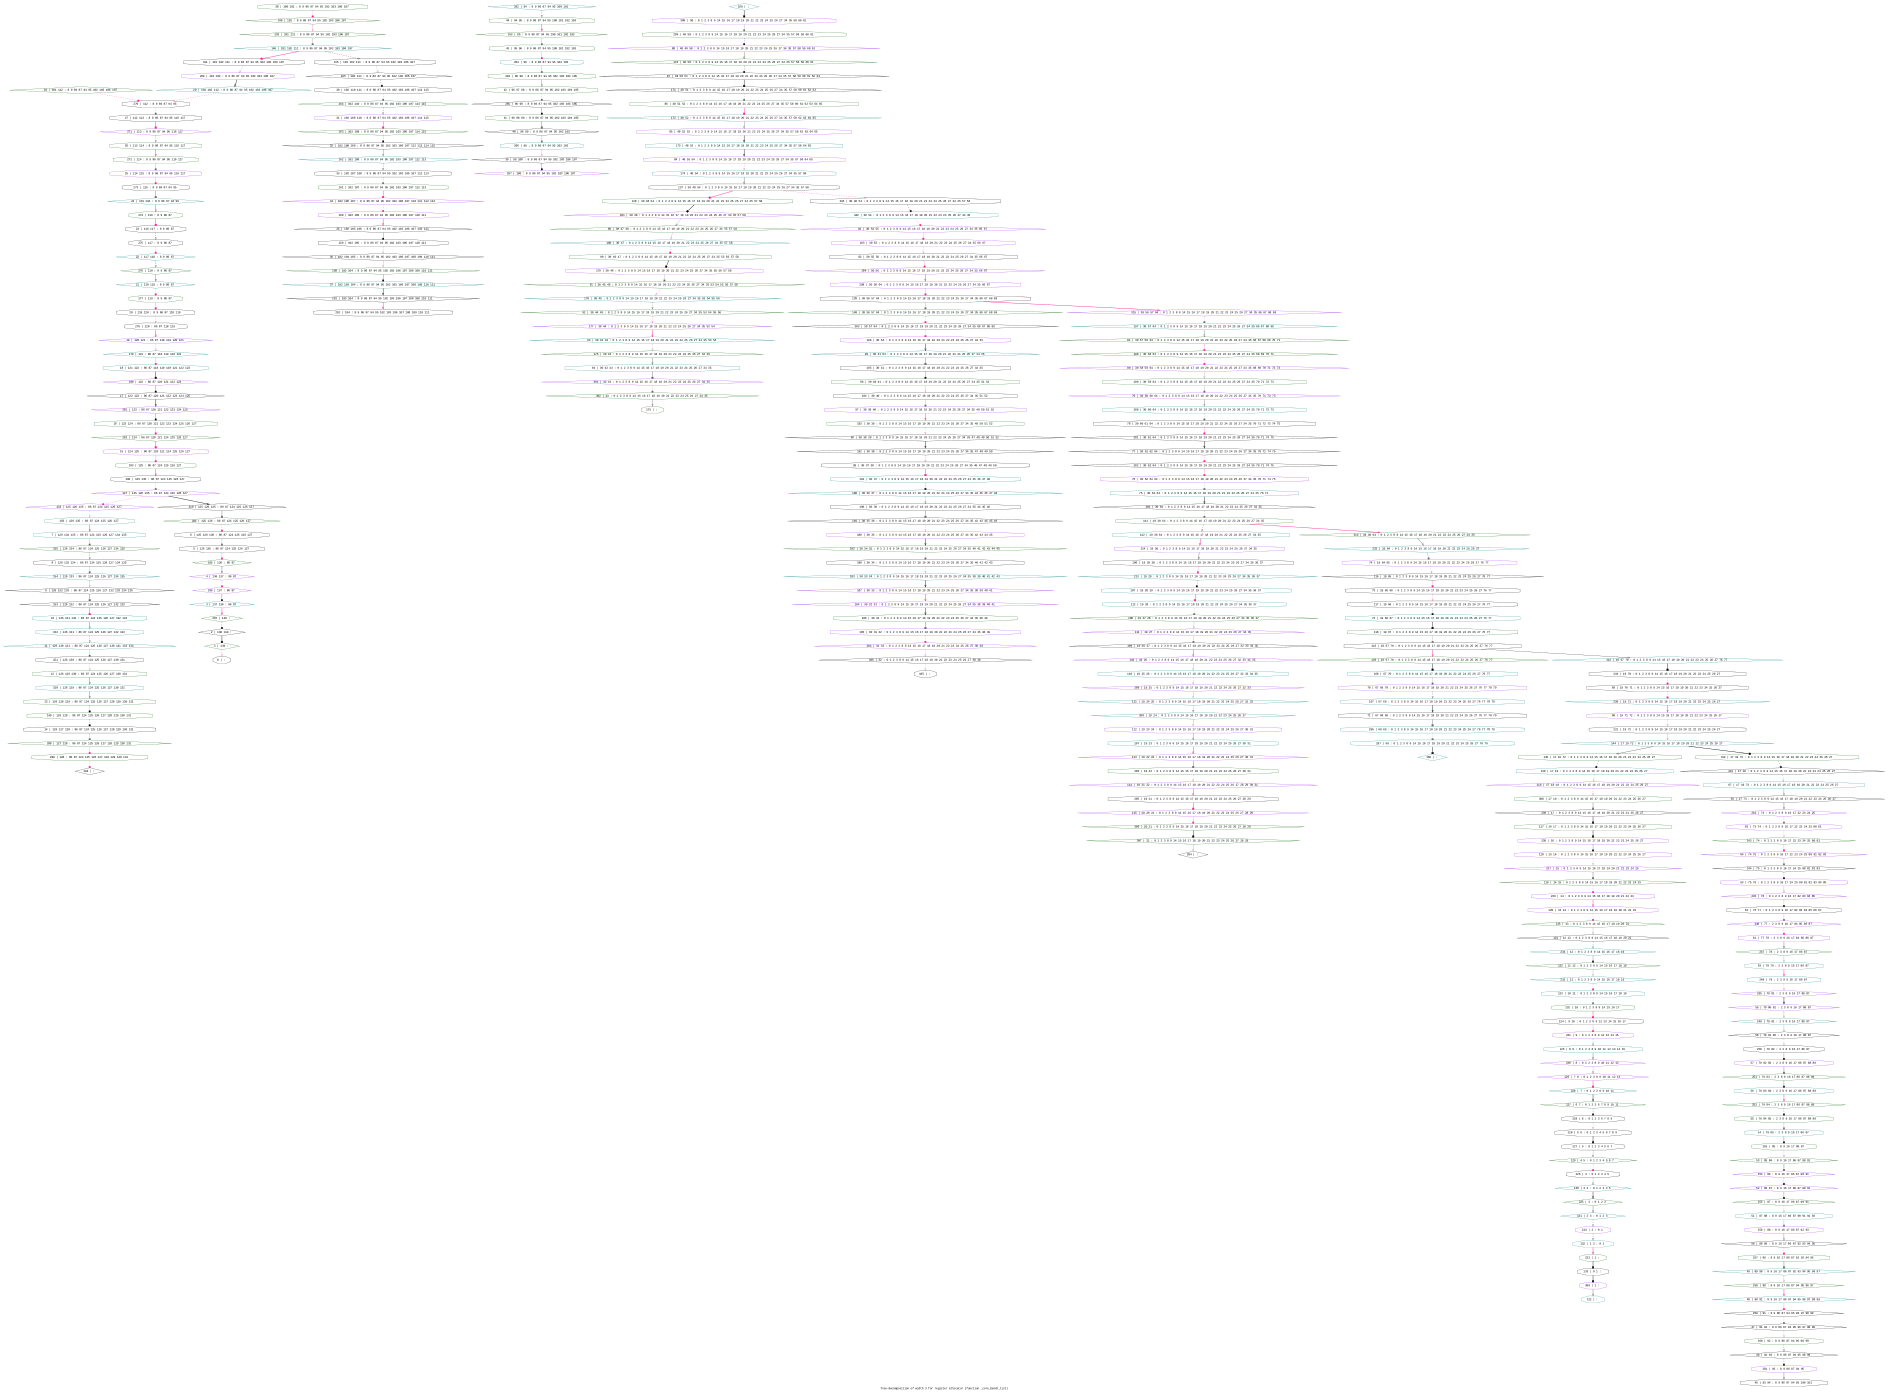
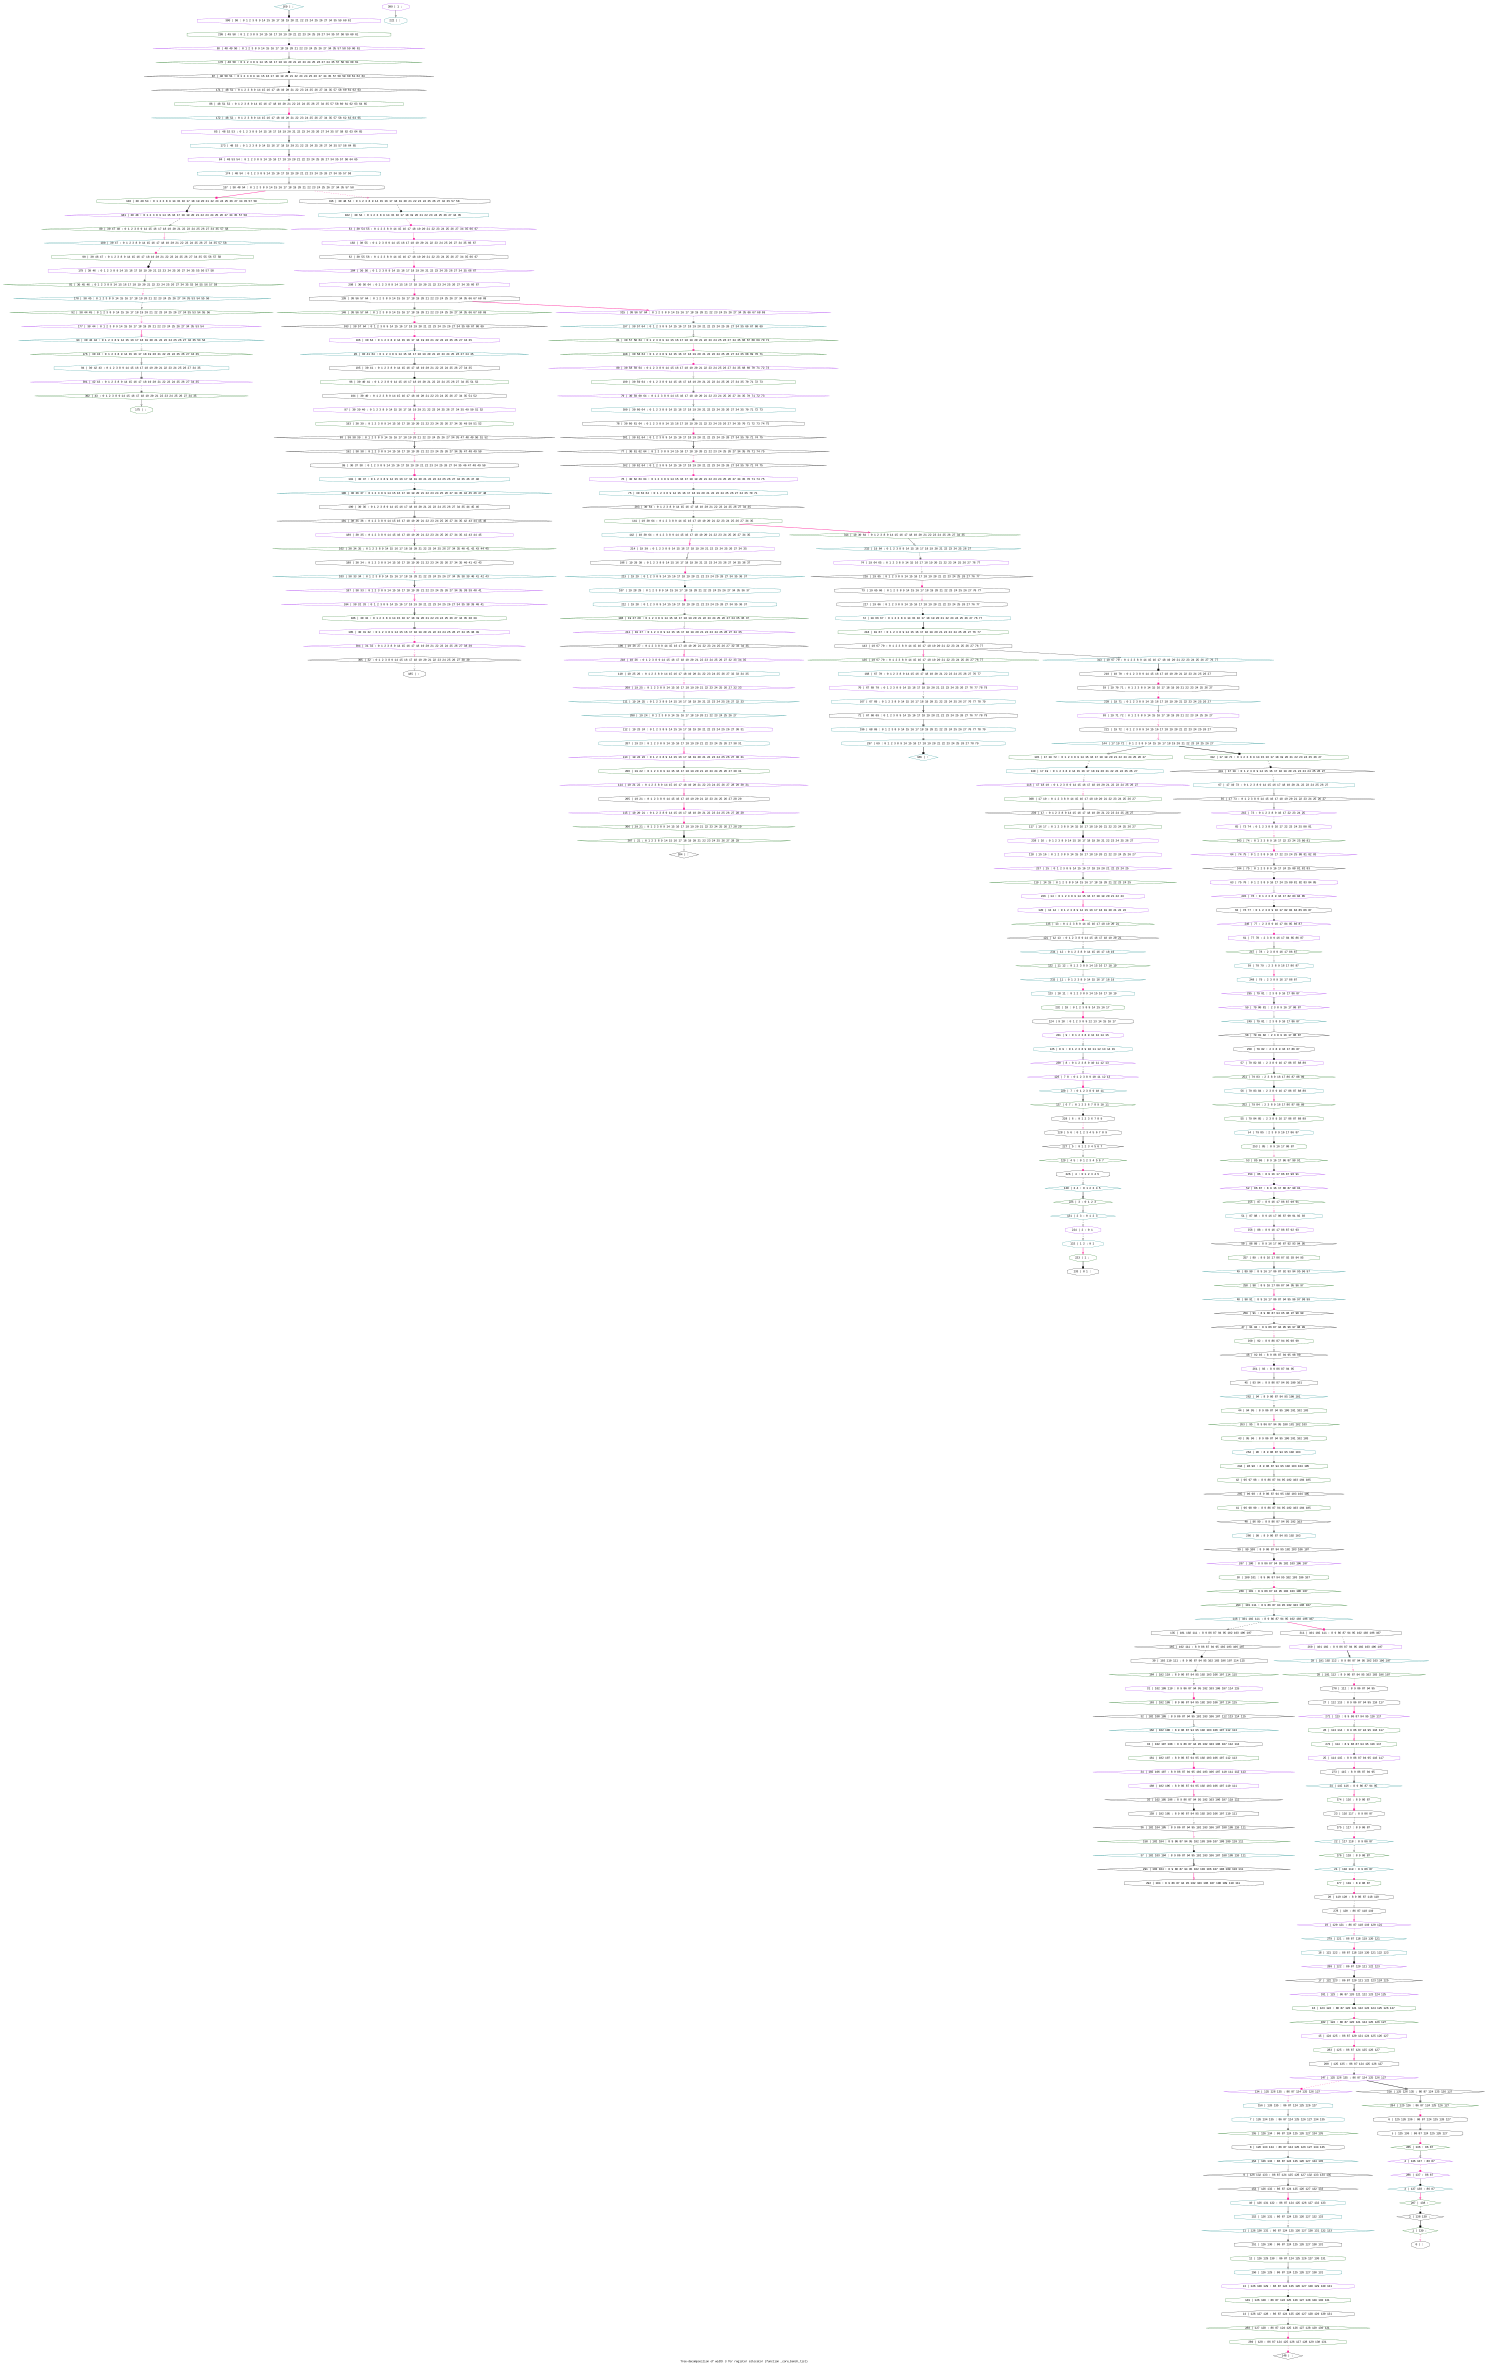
edge "29 | 101 102 112 : 8 9 86 87 94 95 102 103 106 107" -> "270 | 112 : 8 9 86 87 94 95": now "29 | 101 102 112 : 8 9 86 87 94 95 102 103 106 107" -> "28 | 101 112 : 8 9 86 87 94 95 102 103 106 107"
node "13 | 126 128 129 : 86 87 124 125 126 127 128 129 130 131": color darkgreen -> purple
node "227 | 5 : 0 1 2 3 4 5 6 7": shape octagon -> diamond
edge "133 | 0 1 :" -> "309 | 1 :": removed
edge "45 | 93 94 : 8 9 86 87 94 95 100 101" -> "262 | 94 : 8 9 86 87 94 95 100 101": added
edge "267 | 100 : 8 9 86 87 94 95 102 103 106 107" -> "38 | 100 101 : 8 9 86 87 94 95 102 103 106 107": added
